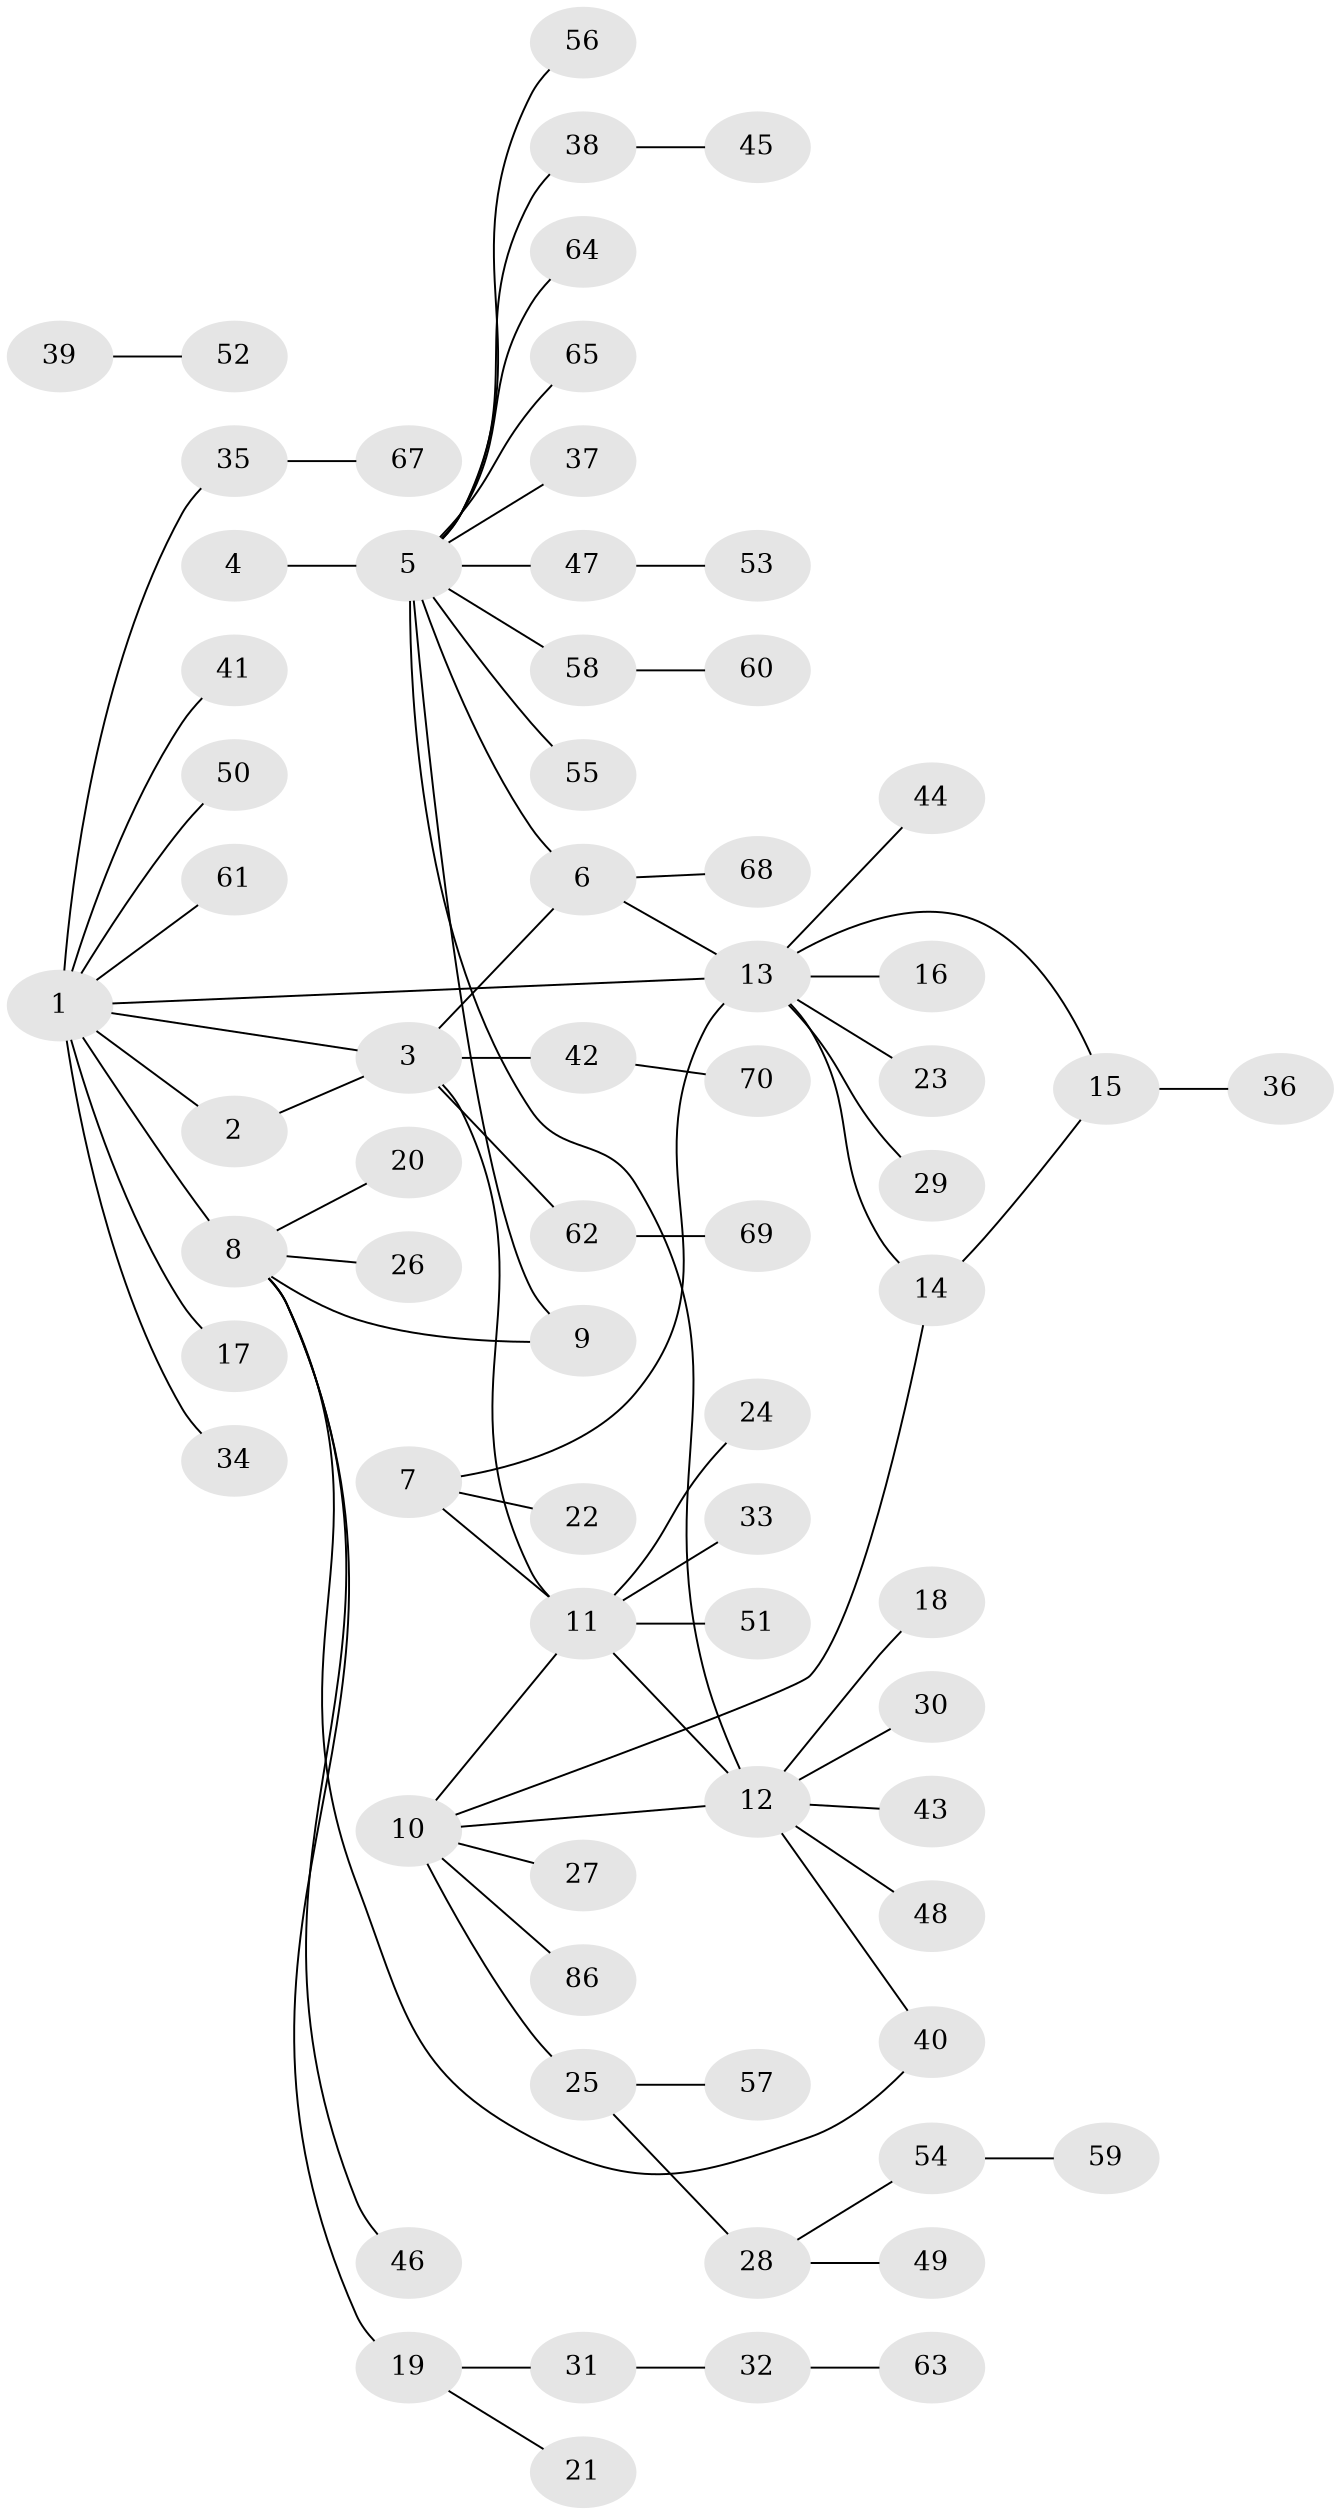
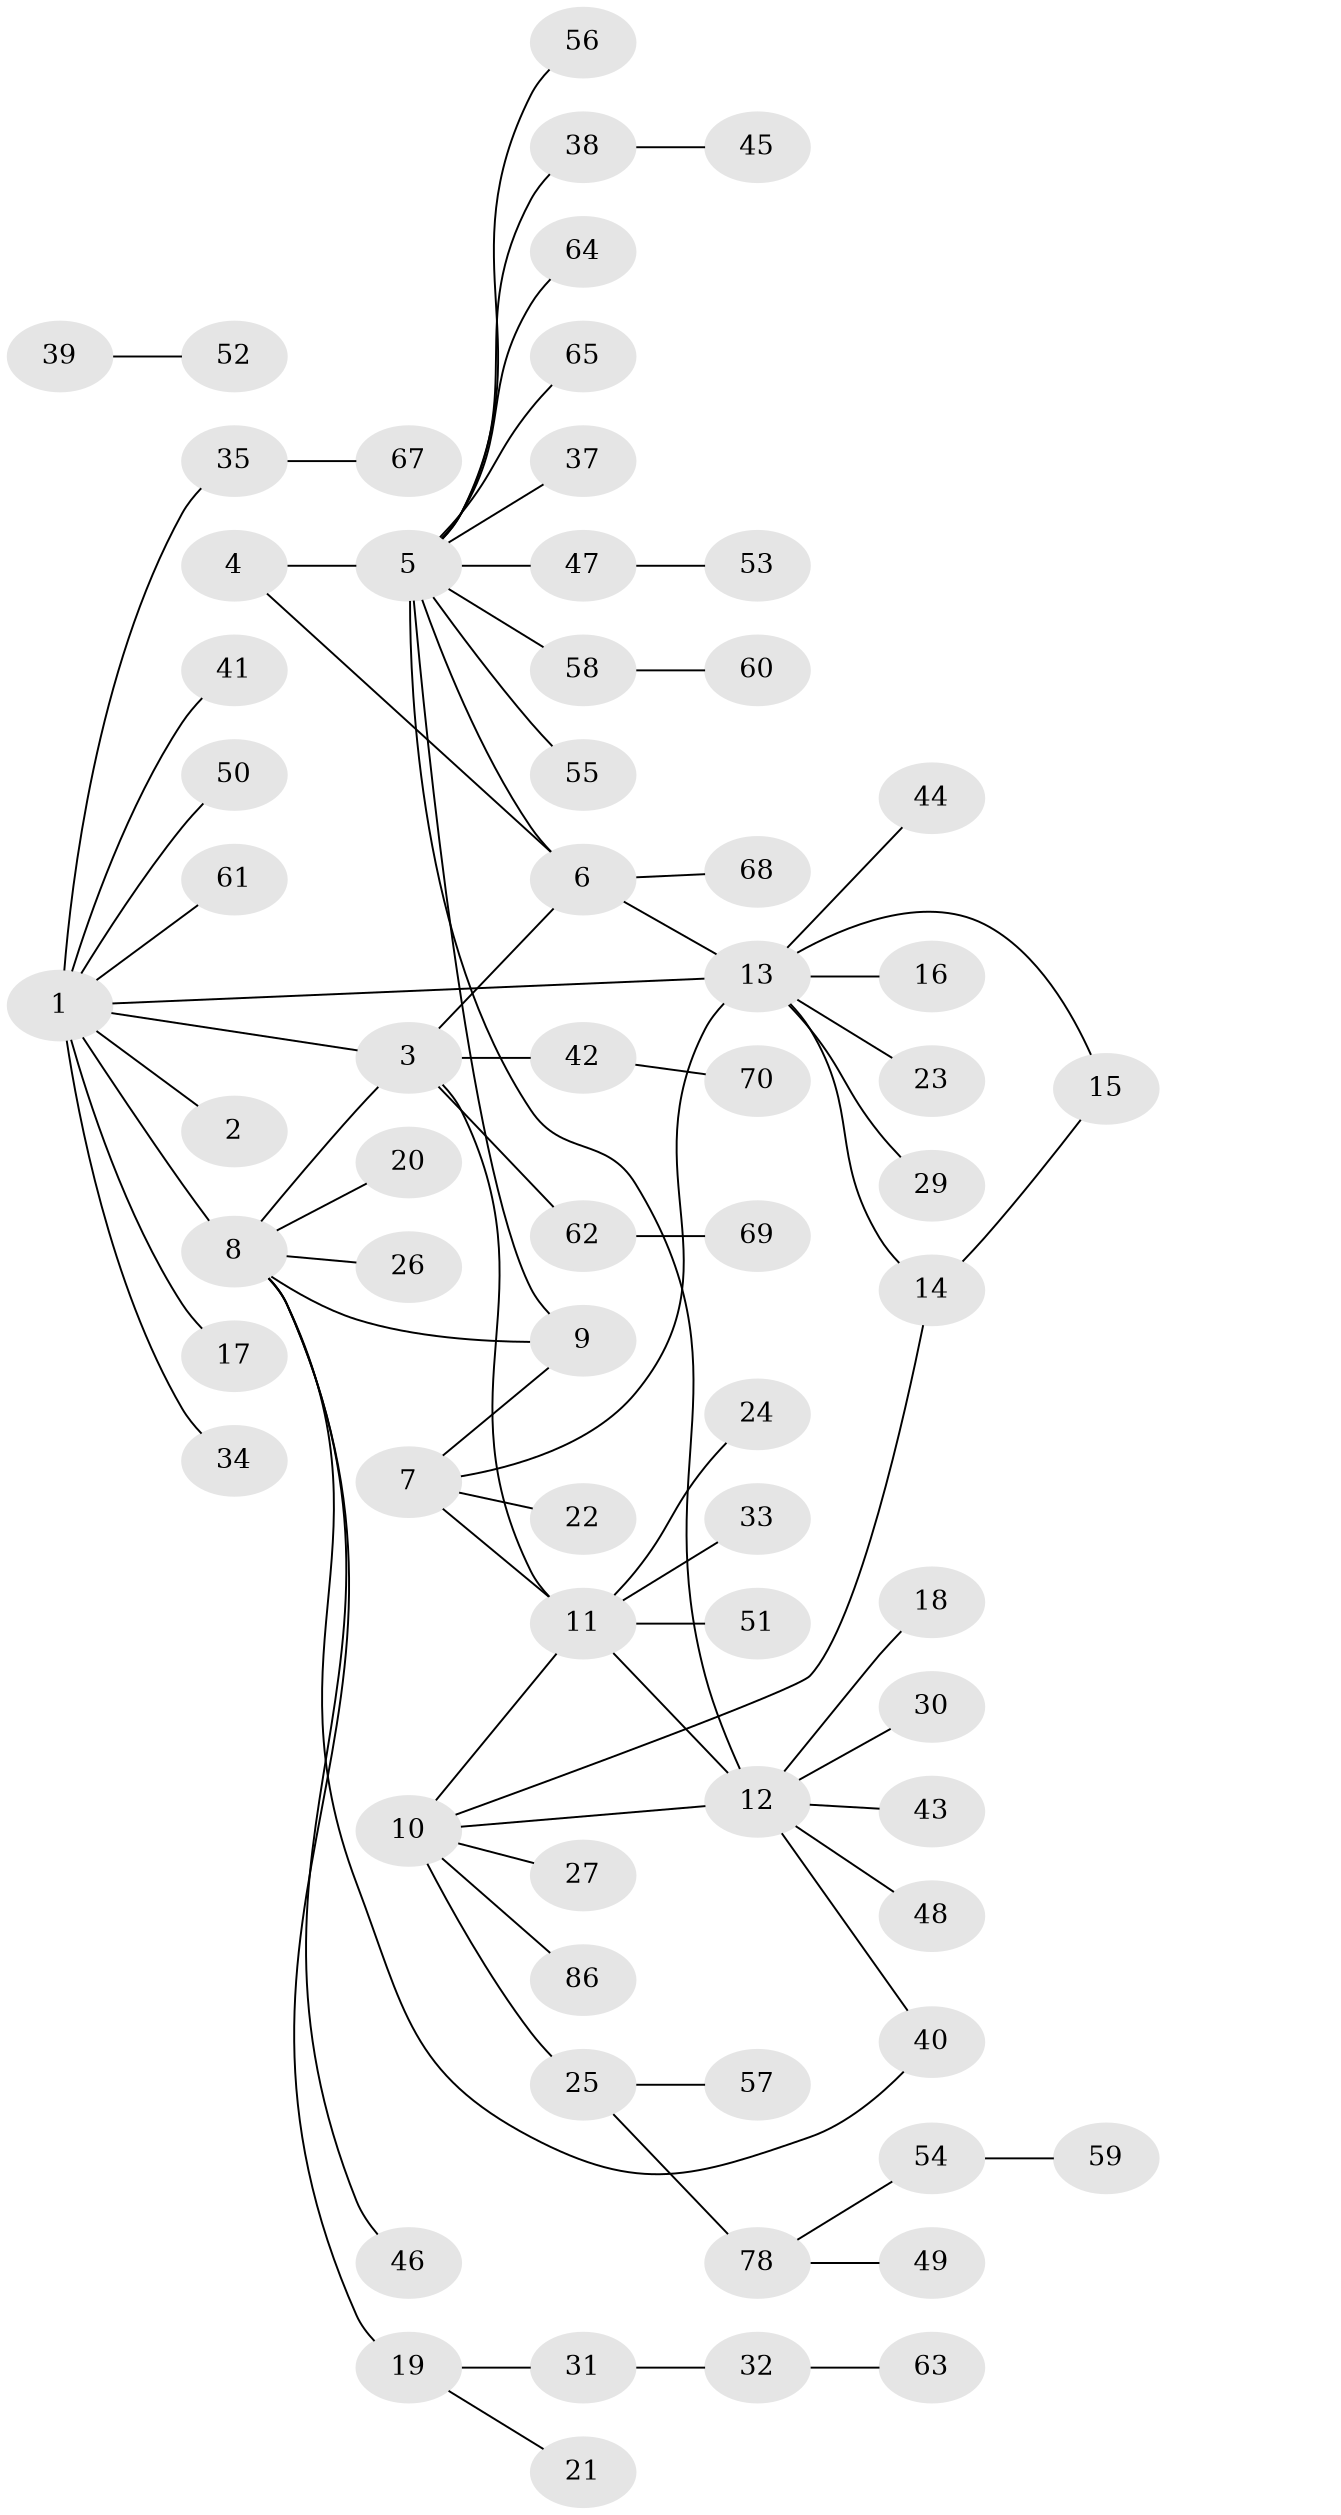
edge "4" -- "6": added
node "36": removed
edge "3" -- "2": now "3" -- "8"
edge "9" -- "7": added
node "28": label "28" -> "78"
